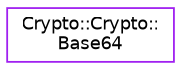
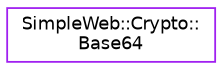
node "Crypto::Crypto:: Base64": label "Crypto::Crypto:: Base64" -> "SimpleWeb::Crypto:: Base64"
